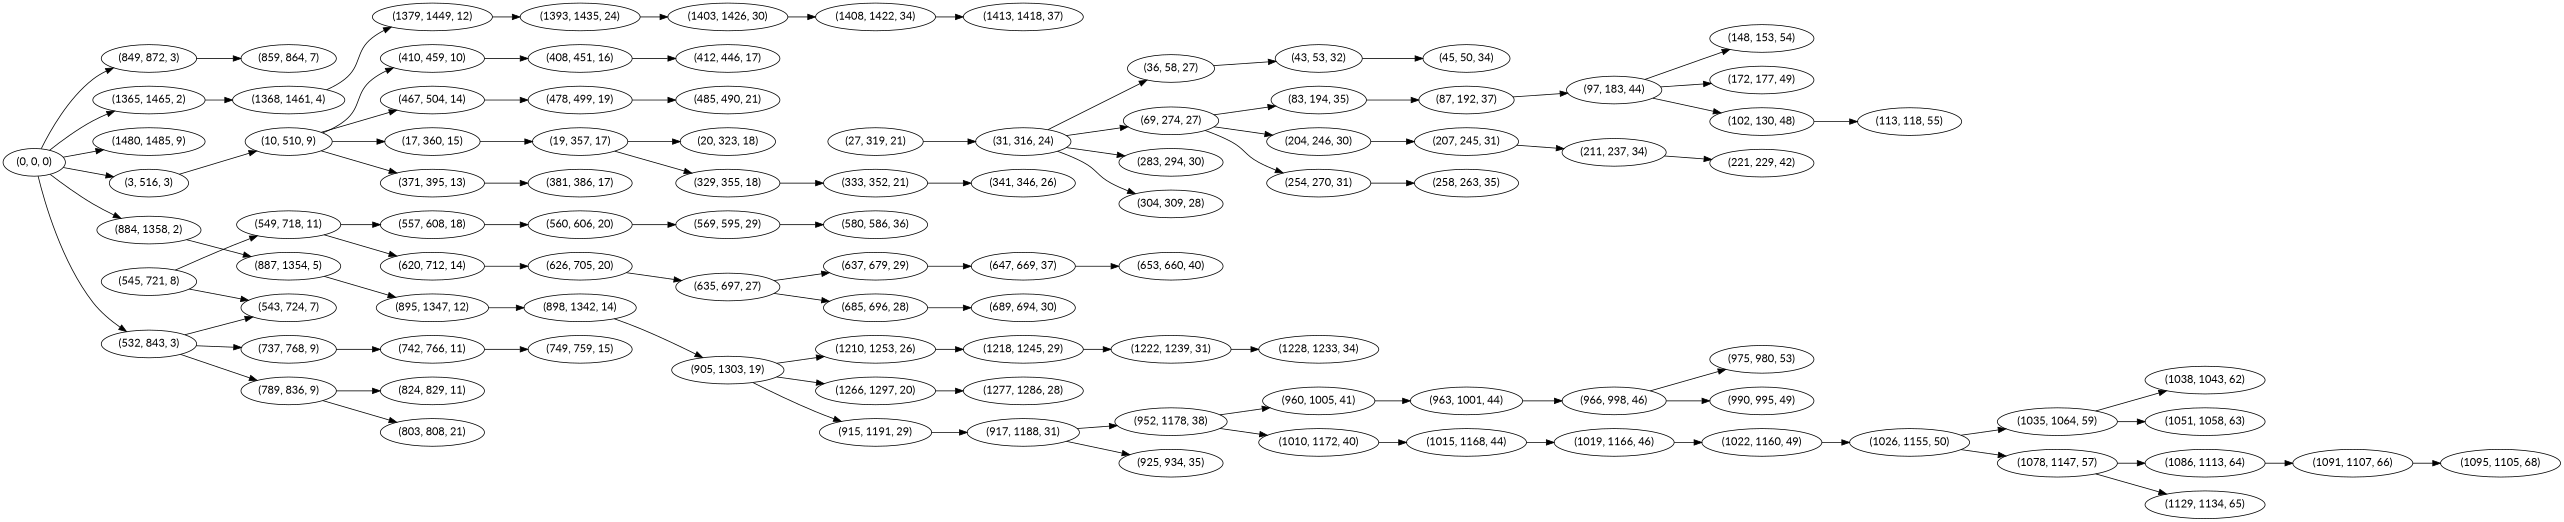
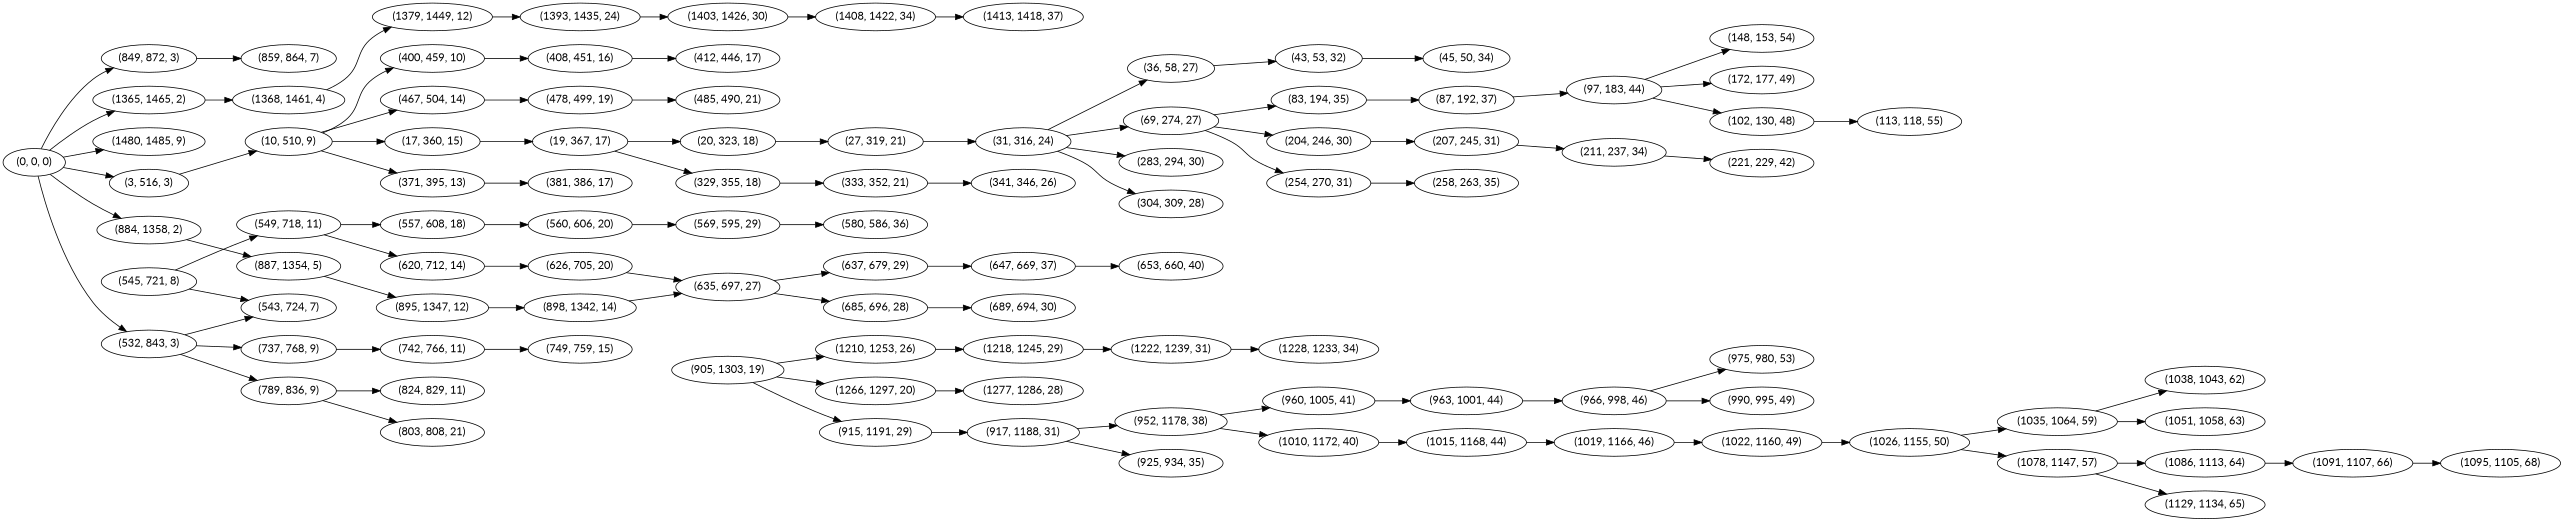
node "(410, 459, 10)": label "(410, 459, 10)" -> "(400, 459, 10)"
node "(19, 357, 17)": label "(19, 357, 17)" -> "(19, 367, 17)"
edge "(20, 323, 18)" -> "(27, 319, 21)": added
edge "(898, 1342, 14)" -> "(905, 1303, 19)": now "(898, 1342, 14)" -> "(635, 697, 27)"
